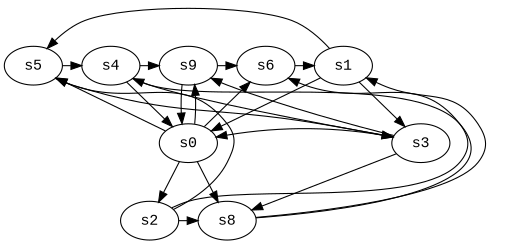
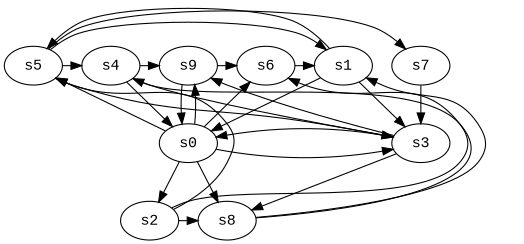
edge "s5" -> "s1": added
node "s7": added
edge "s0" -> "s3": added
